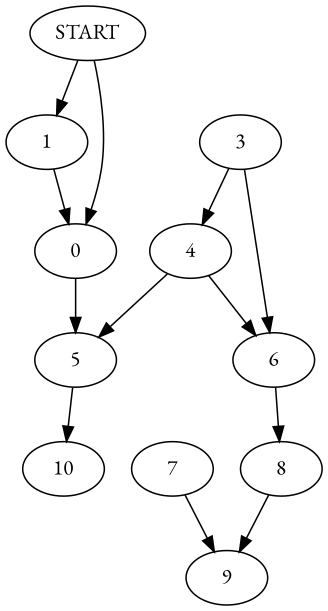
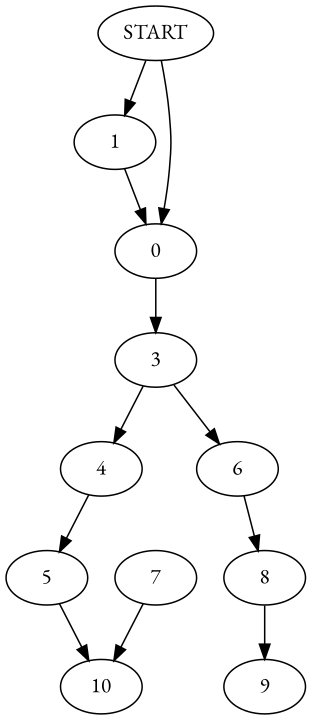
edge "0" -> "5": now "0" -> "3"
edge "4" -> "6": removed
edge "7" -> "9": now "7" -> "10"
